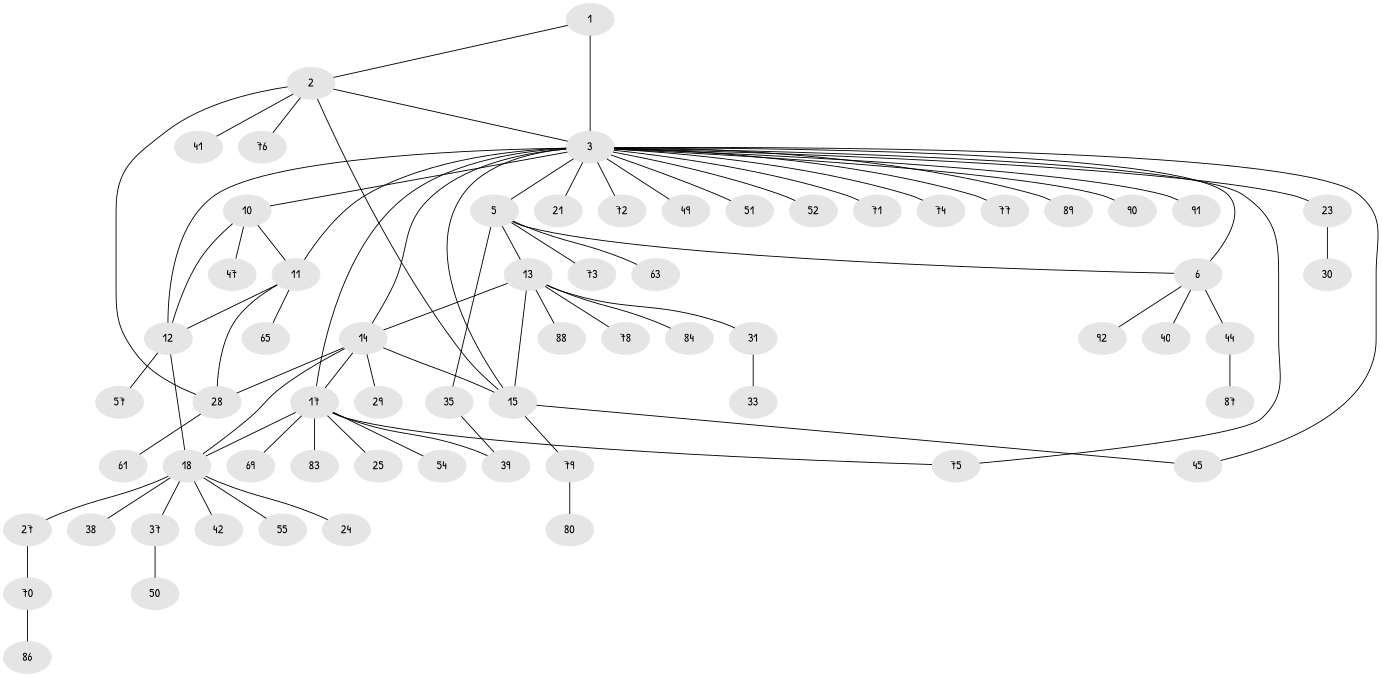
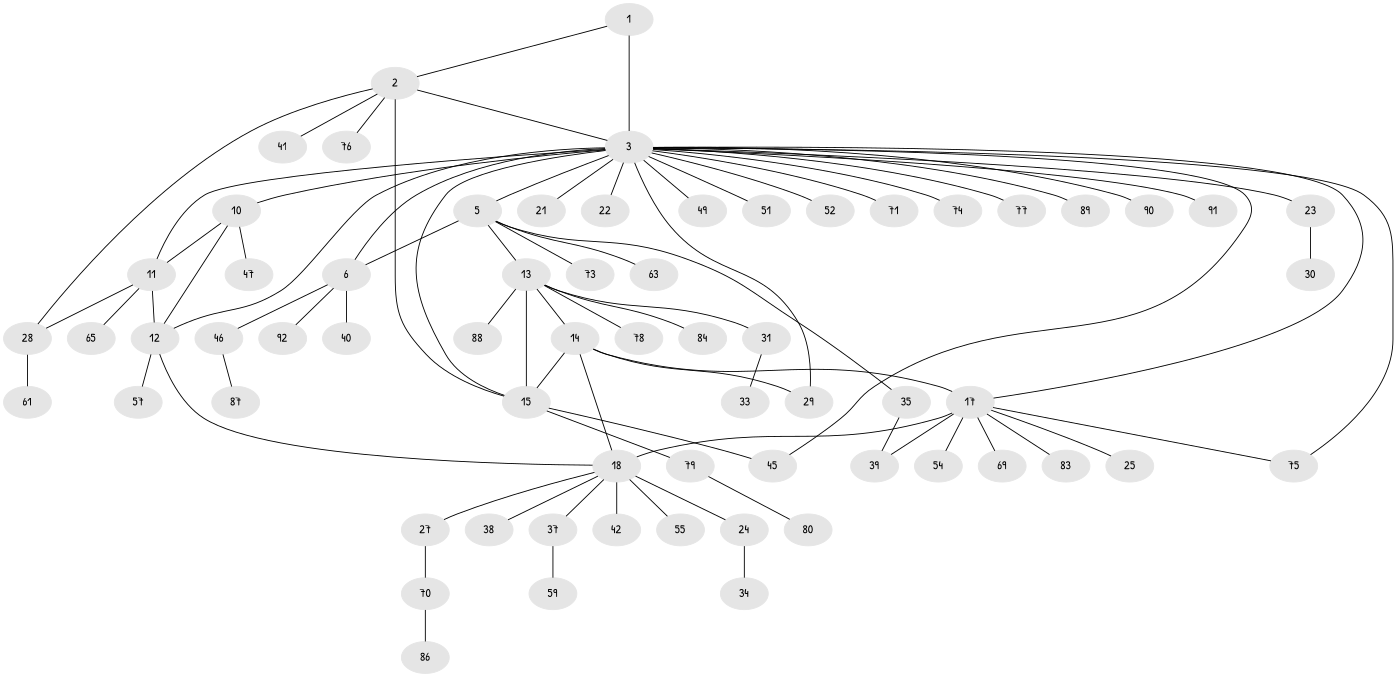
edge "3" -- "14": now "3" -- "29"
node "72": label "72" -> "22"
node "44": label "44" -> "46"
edge "14" -- "28": removed
node "50": label "50" -> "59"
node "34": added
